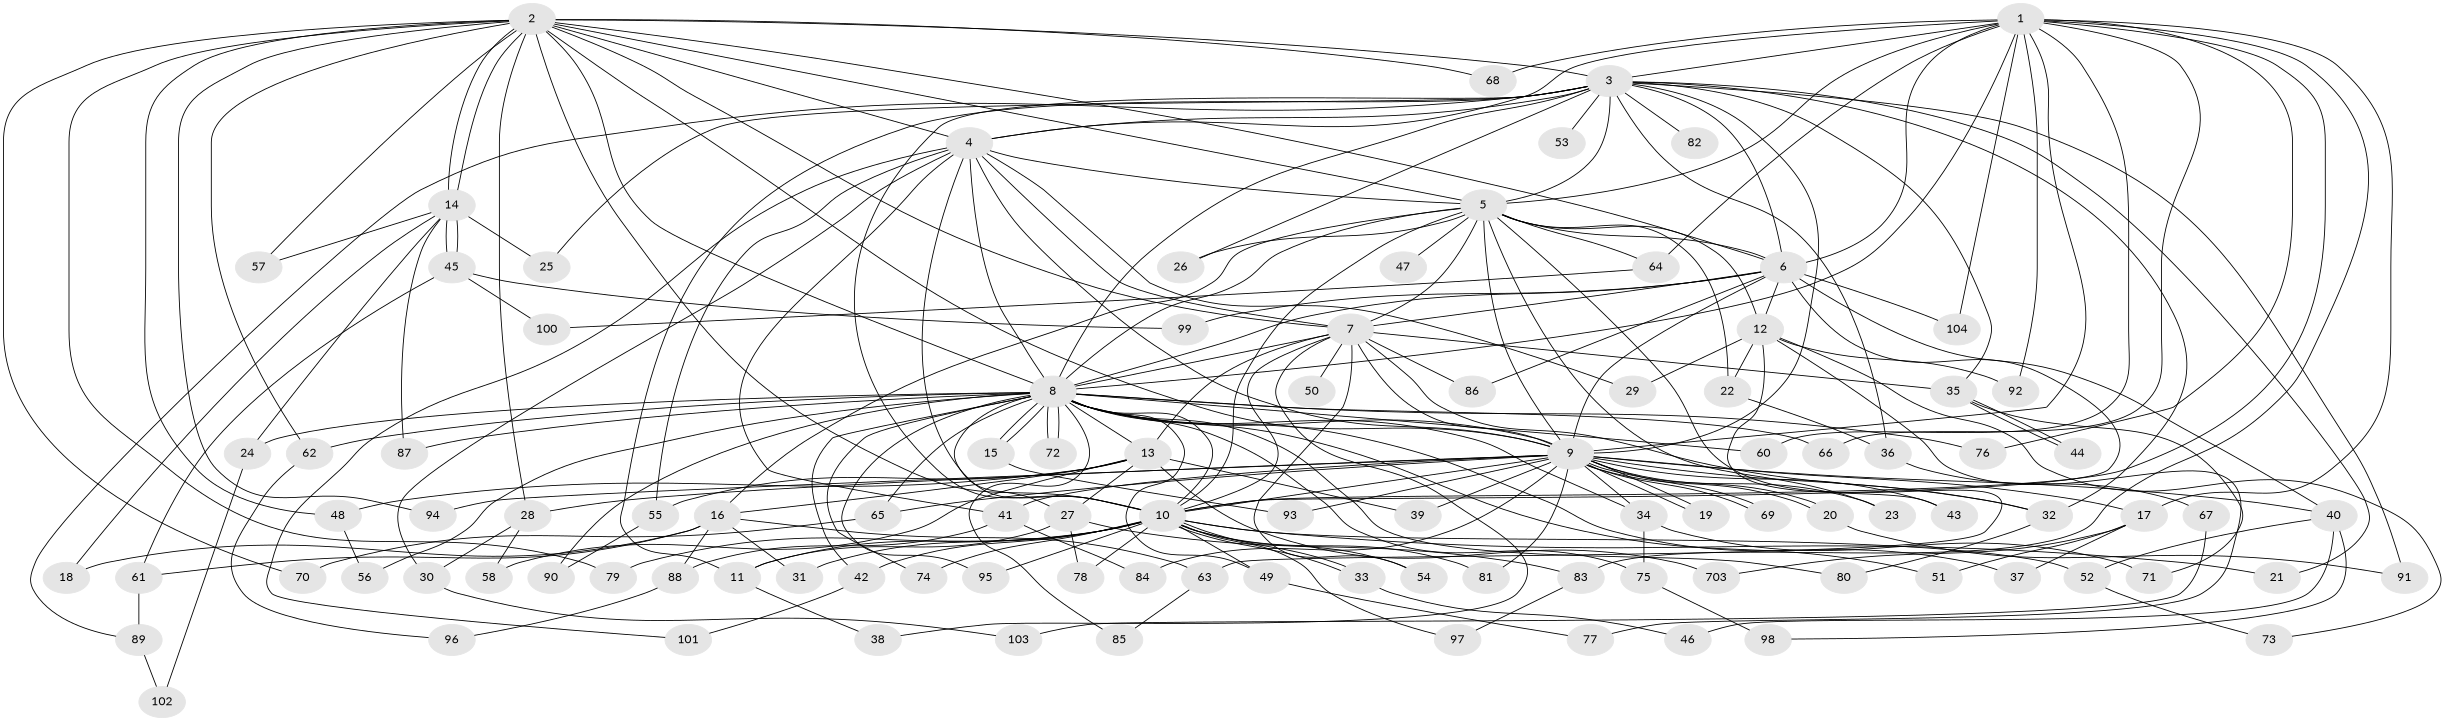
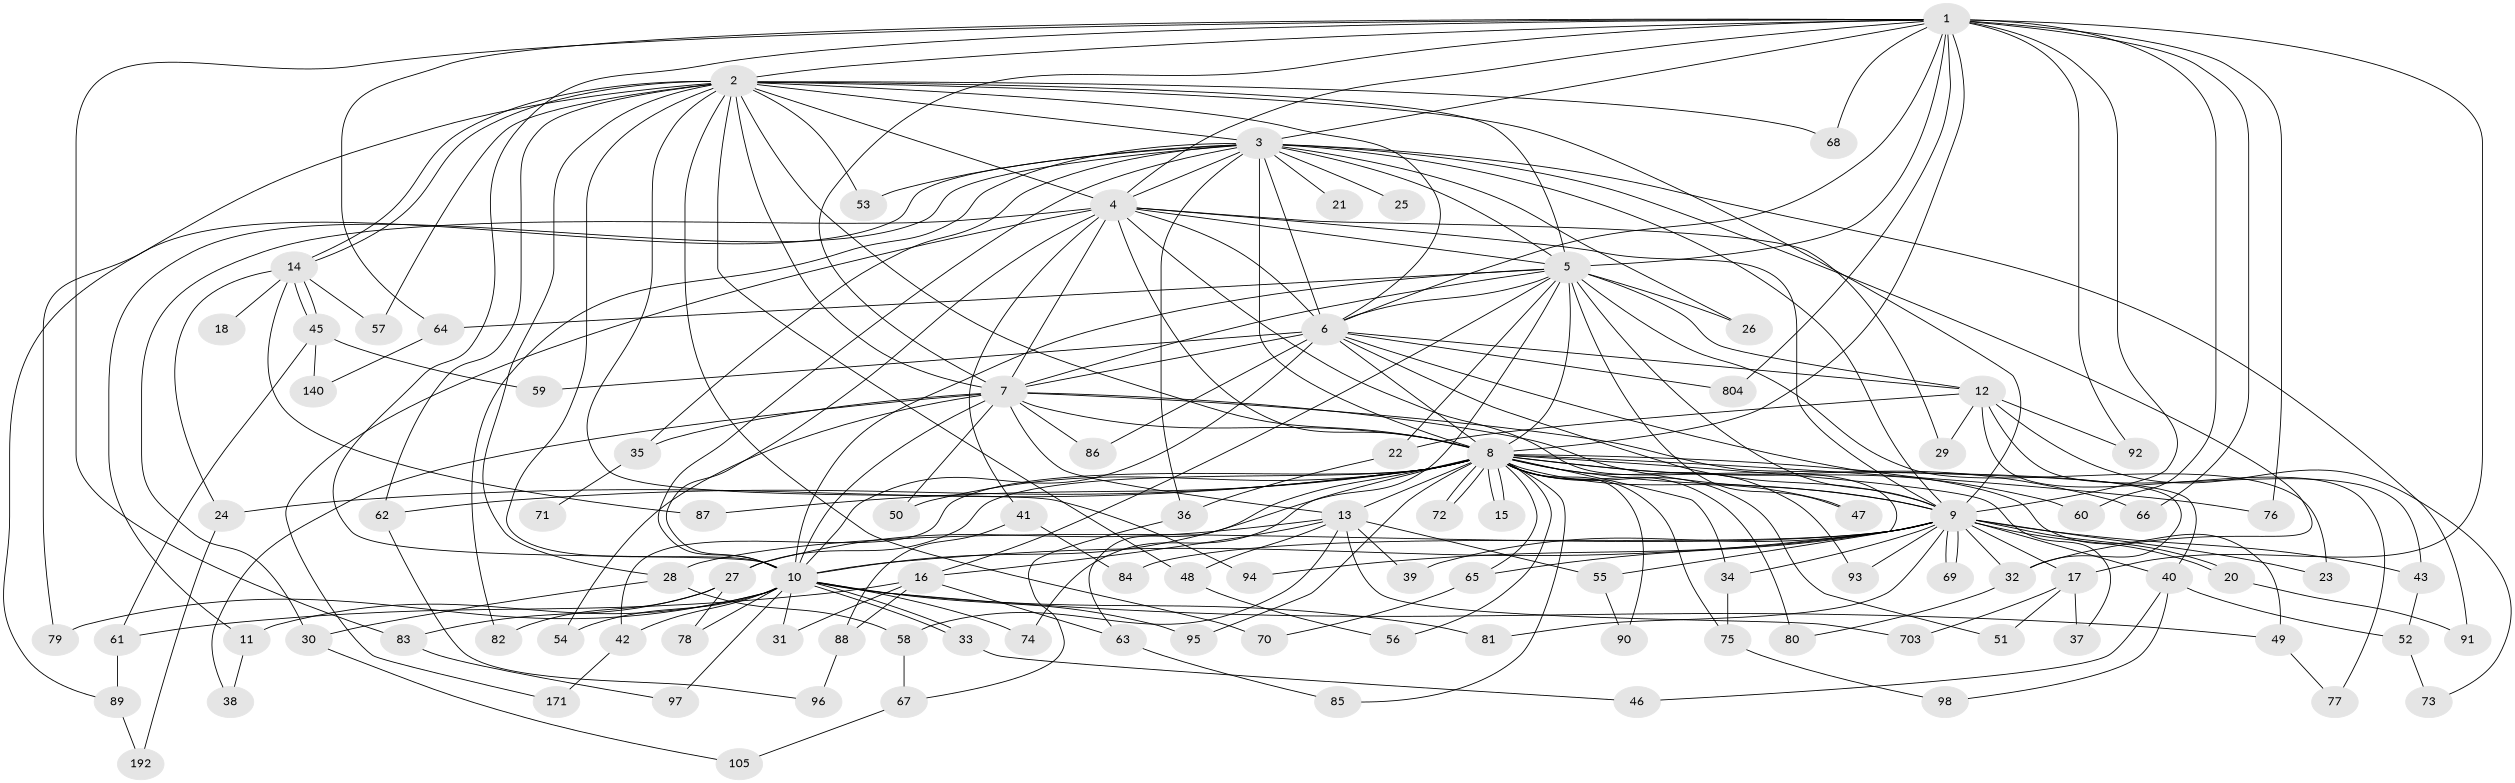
edge "1" -- "2": added
edge "1" -- "7": added
edge "2" -- "53": added
edge "14" -- "25": removed
edge "4" -- "6": added
node "100": label "100" -> "140"
node "99": label "99" -> "59"
node "104": label "104" -> "804"
node "44": removed
edge "9" -- "41": removed
edge "8" -- "50": added
edge "8" -- "47": added
edge "15" -- "93": now "8" -- "93"
node "19": removed
edge "10" -- "52": now "43" -- "52"
edge "27" -- "11": now "27" -- "82"
edge "10" -- "21": removed
edge "34" -- "71": removed
edge "16" -- "18": removed
node "101": label "101" -> "171"
node "103": label "103" -> "105"
edge "58" -- "67": added
node "102": label "102" -> "192"
